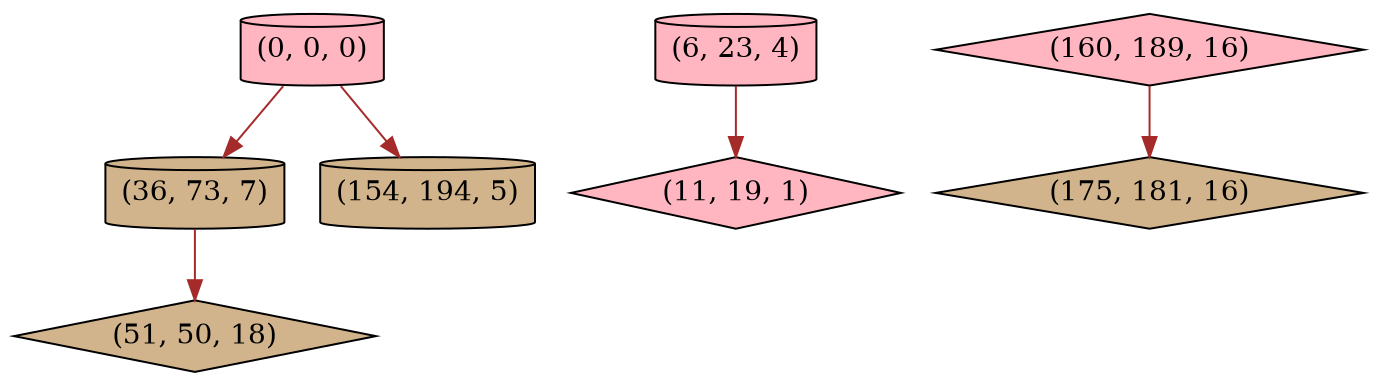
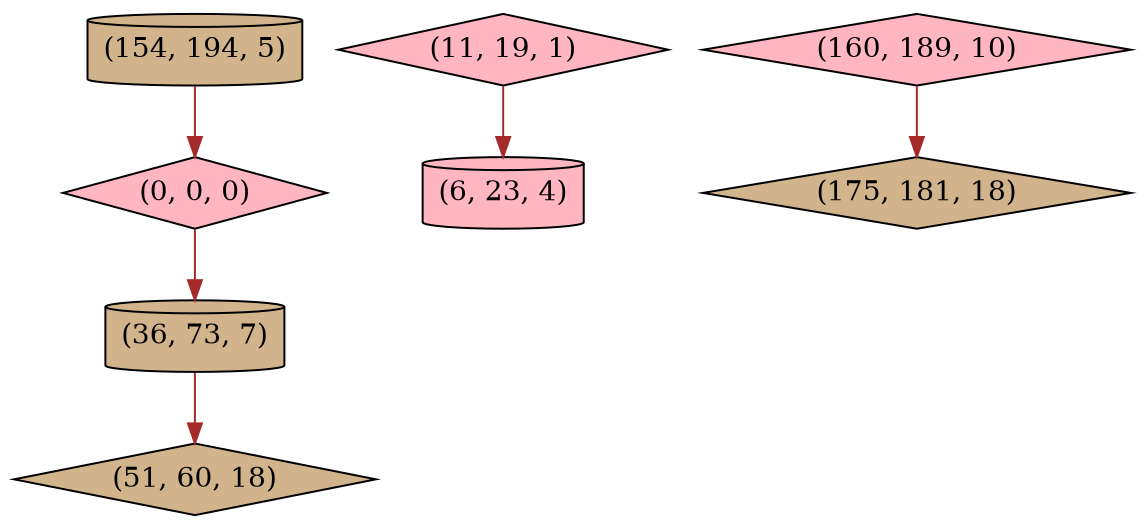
node "(0, 0, 0)": shape cylinder -> diamond
node "(160, 189, 16)": label "(160, 189, 16)" -> "(160, 189, 10)"
edge "(6, 23, 4)" -> "(11, 19, 1)": reversed
edge "(0, 0, 0)" -> "(154, 194, 5)": reversed
node "(175, 181, 16)": label "(175, 181, 16)" -> "(175, 181, 18)"
node "(51, 50, 18)": label "(51, 50, 18)" -> "(51, 60, 18)"
